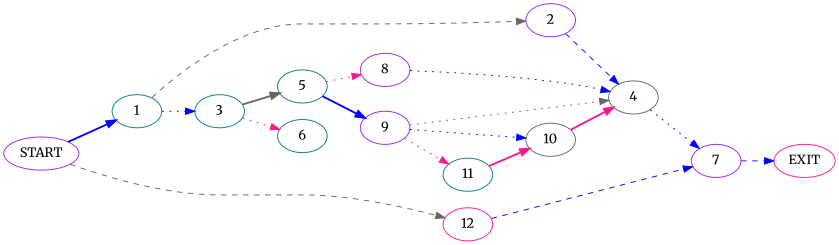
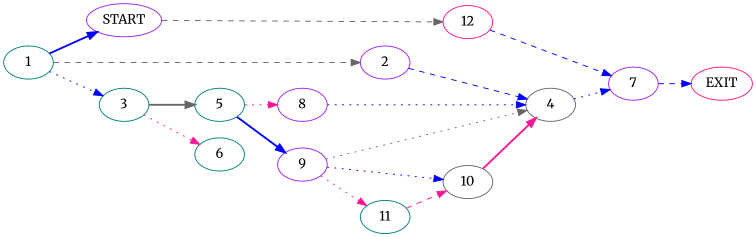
edge "START" -> "1": reversed
edge "11" -> "10": style bold -> dashed
